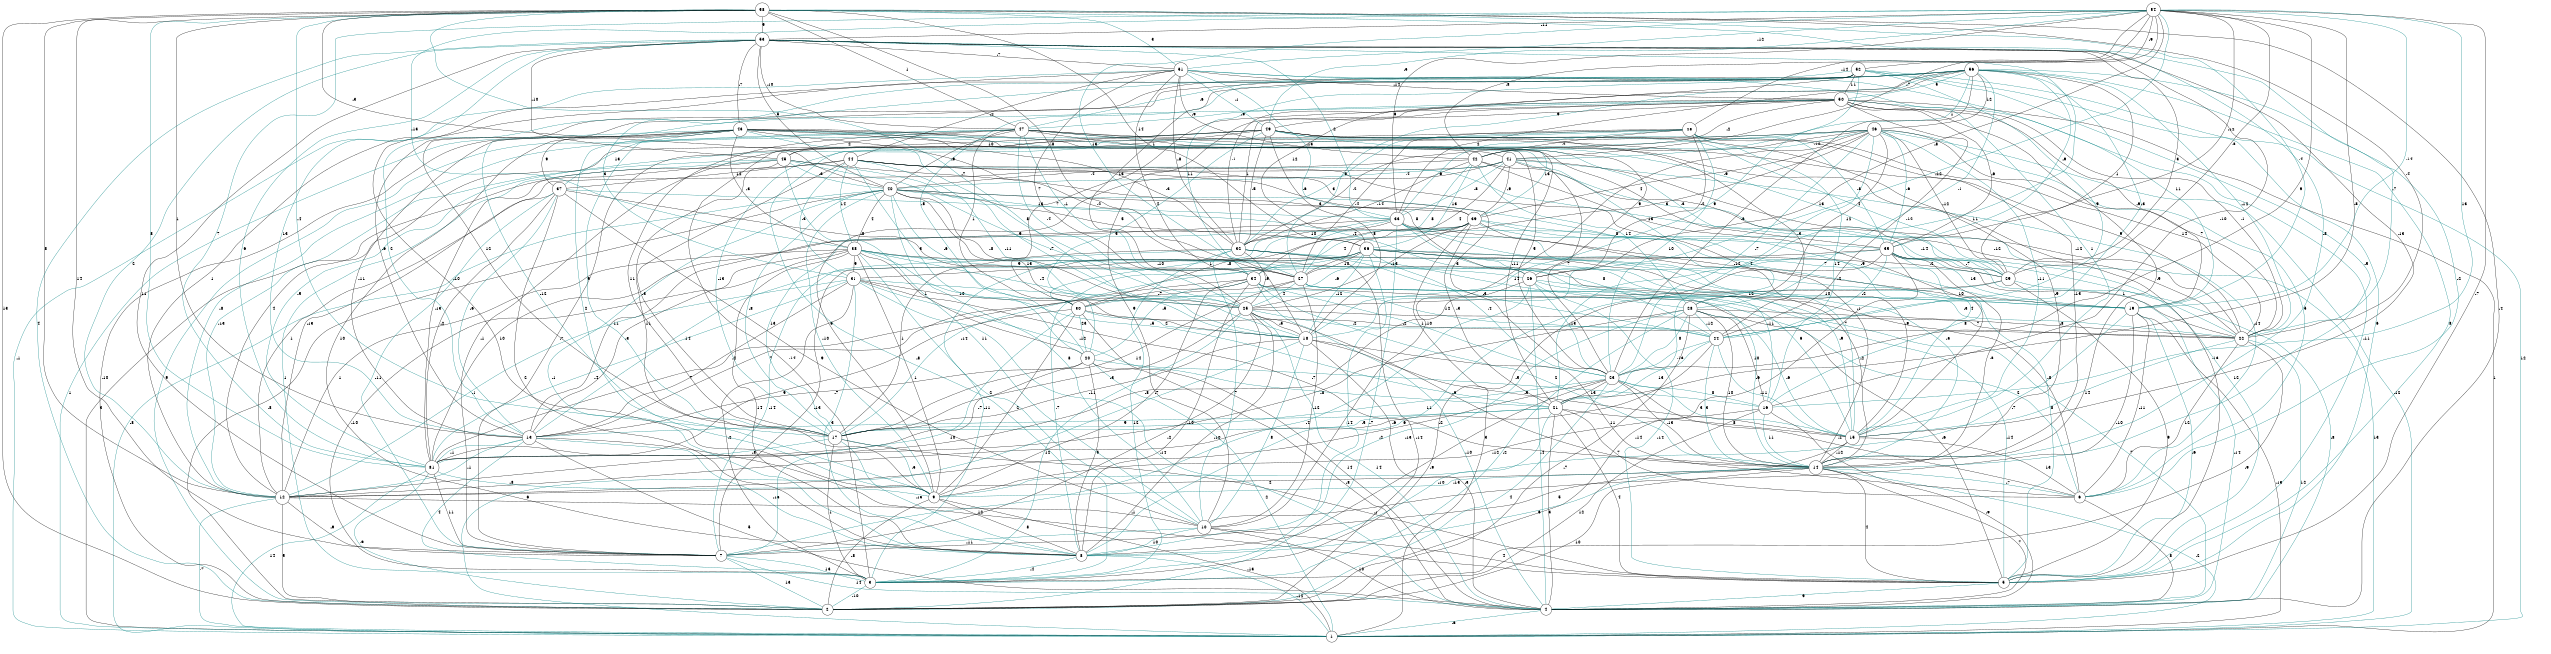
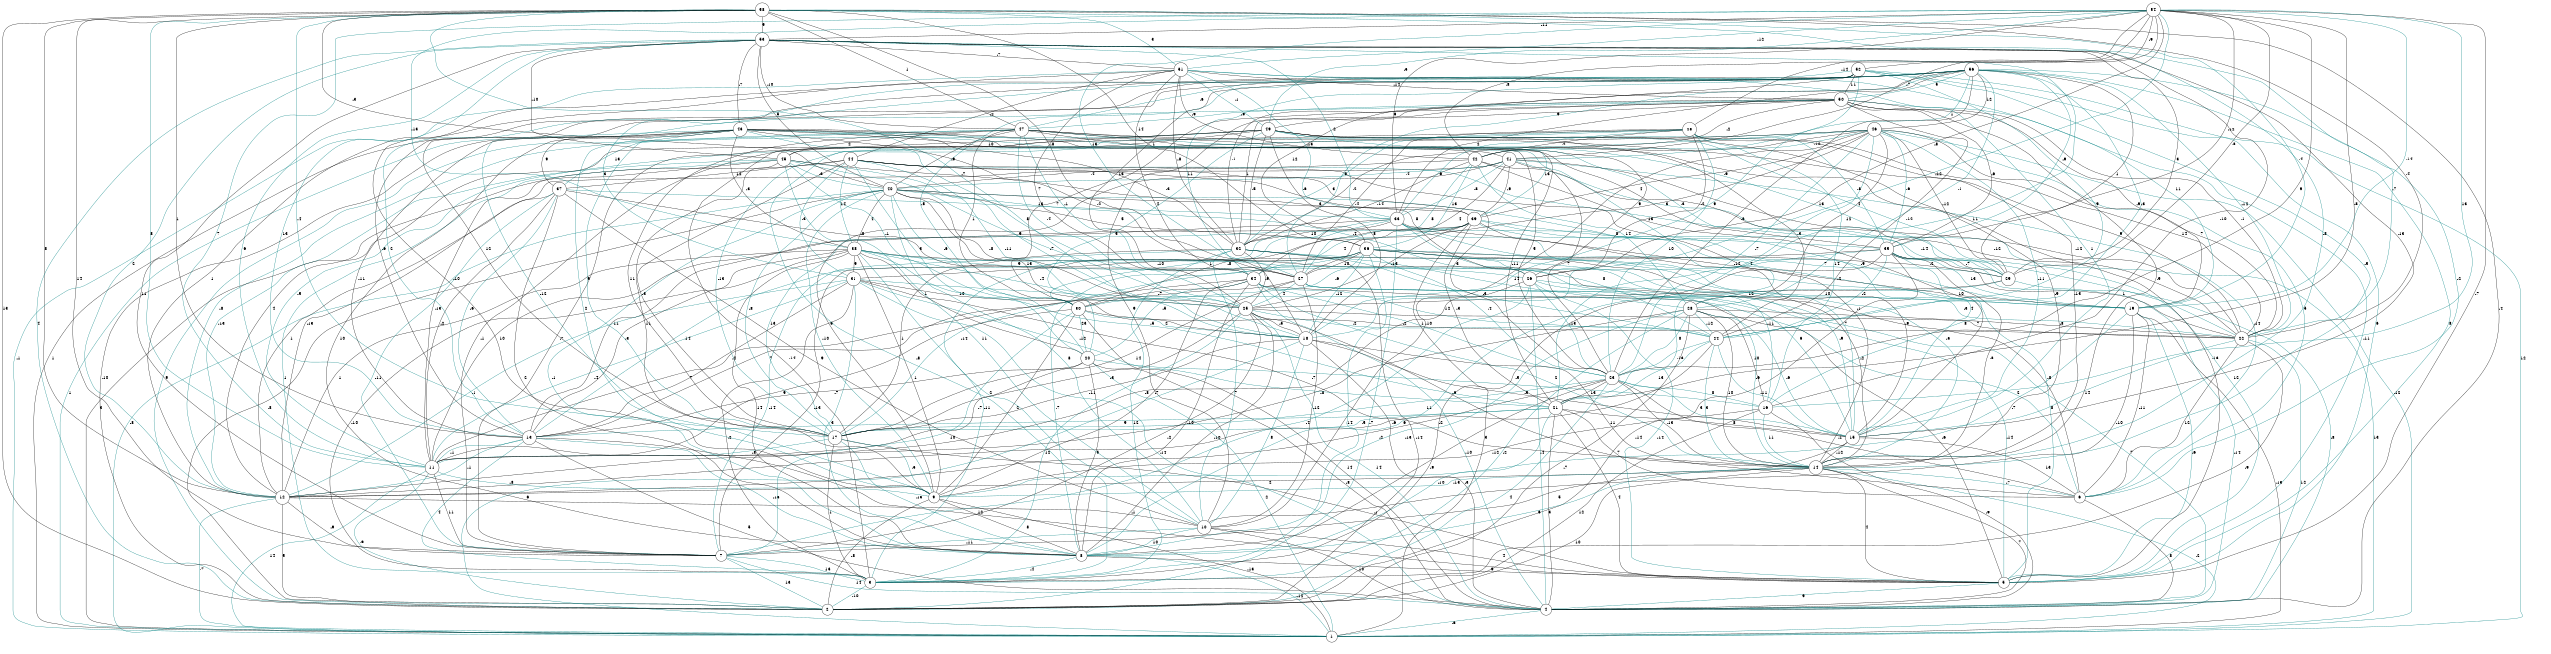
edge "45" -- "30": added, label "-1"
edge "29" -- "5": now "8" -- "5"
node "81": label "81" -> "11"
edge "50" -- "1": now "56" -- "1"
